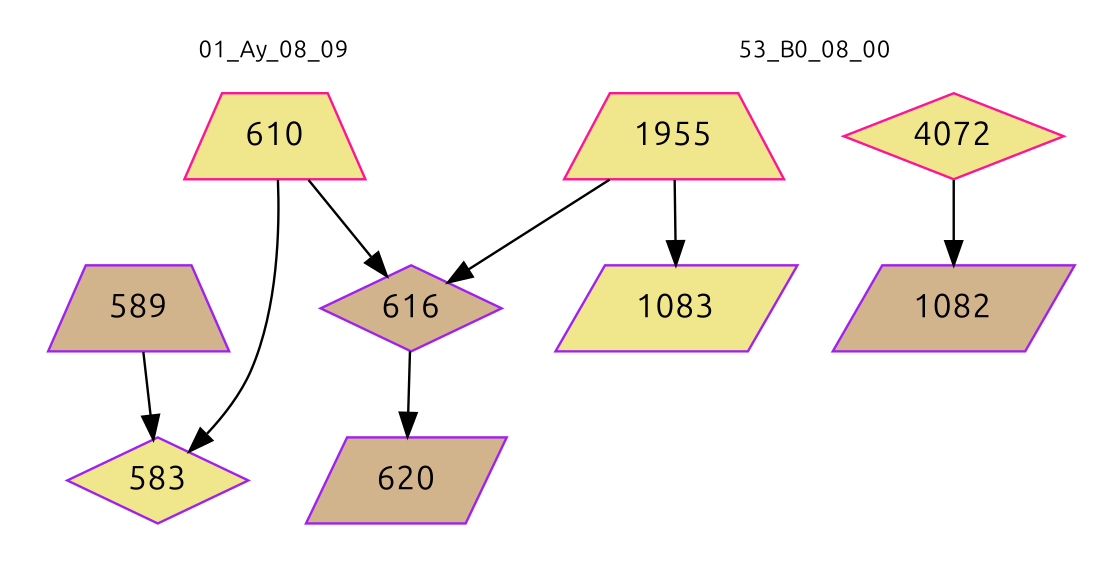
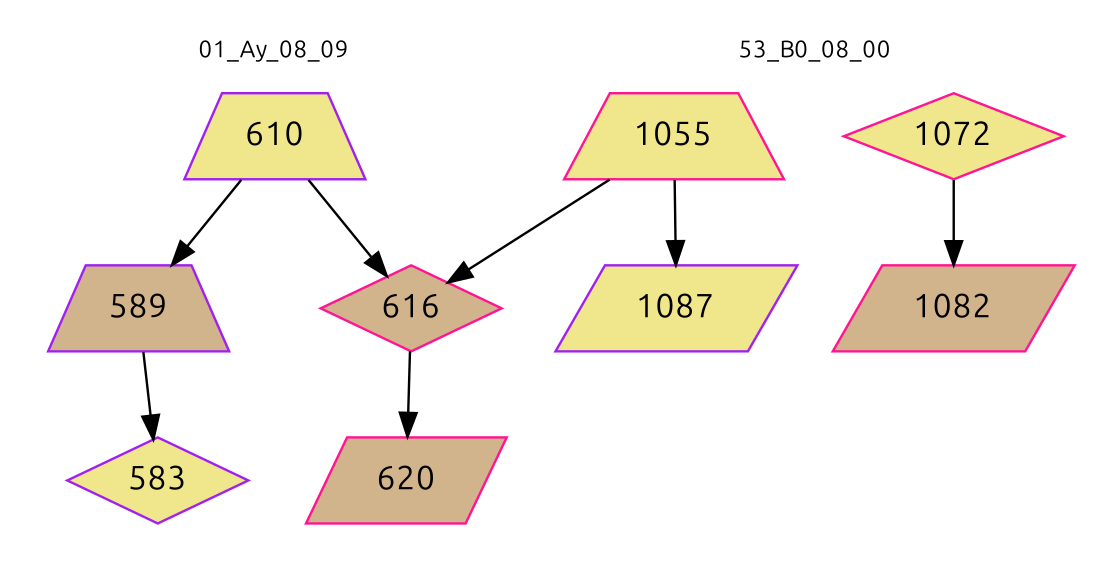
node "610": color deeppink -> purple
node "1955": label "1955" -> "1055"
node "4072": label "4072" -> "1072"
node "616": color purple -> deeppink
node "1083": label "1083" -> "1087"
node "1082": color purple -> deeppink
edge "610" -> "583": now "610" -> "589"
node "620": color purple -> deeppink
